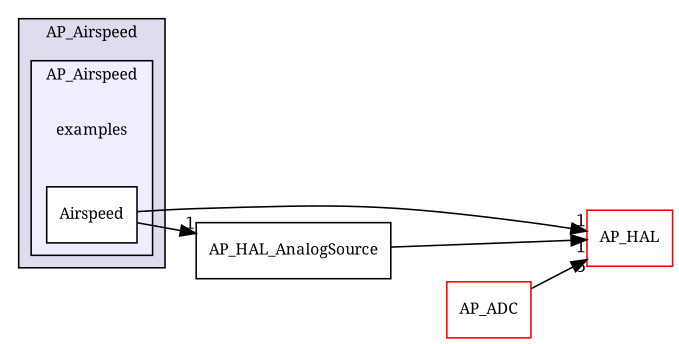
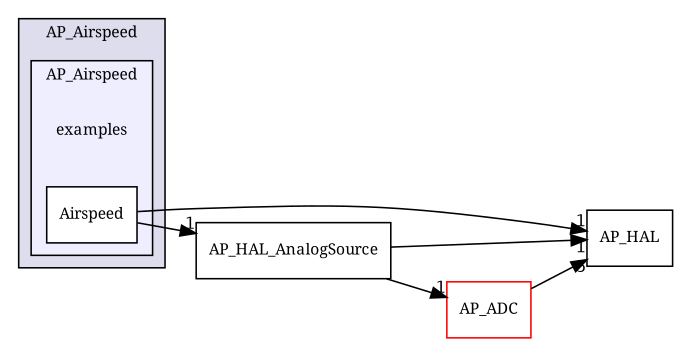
node "AP_HAL": color red -> black
edge "AP_HAL_AnalogSource" -> "AP_ADC": added
